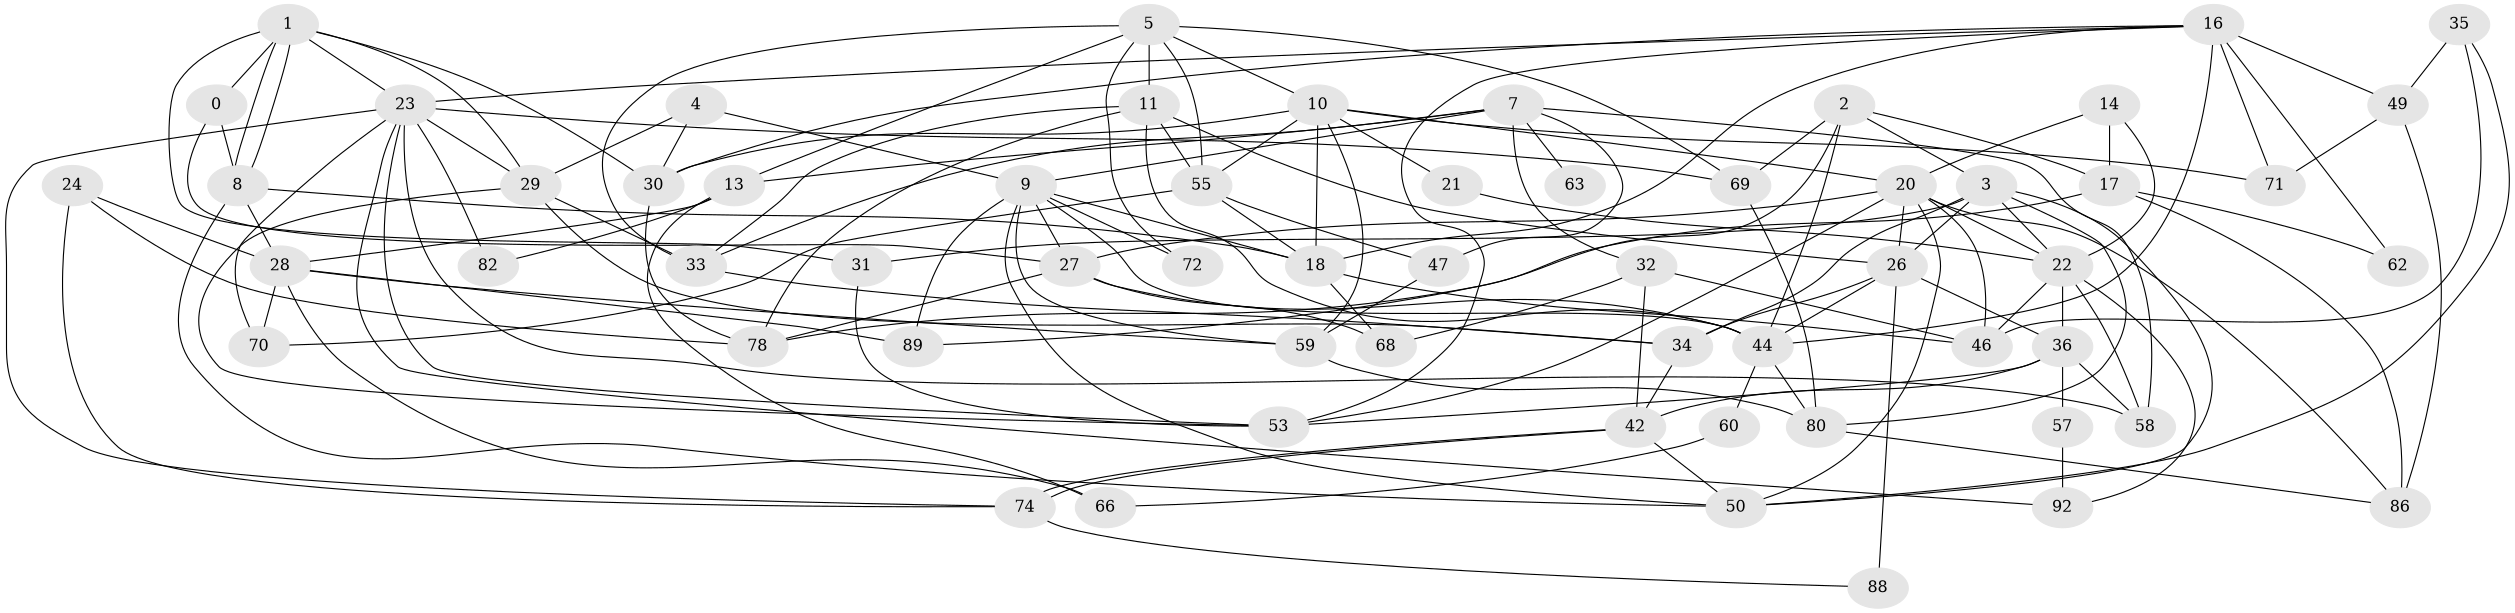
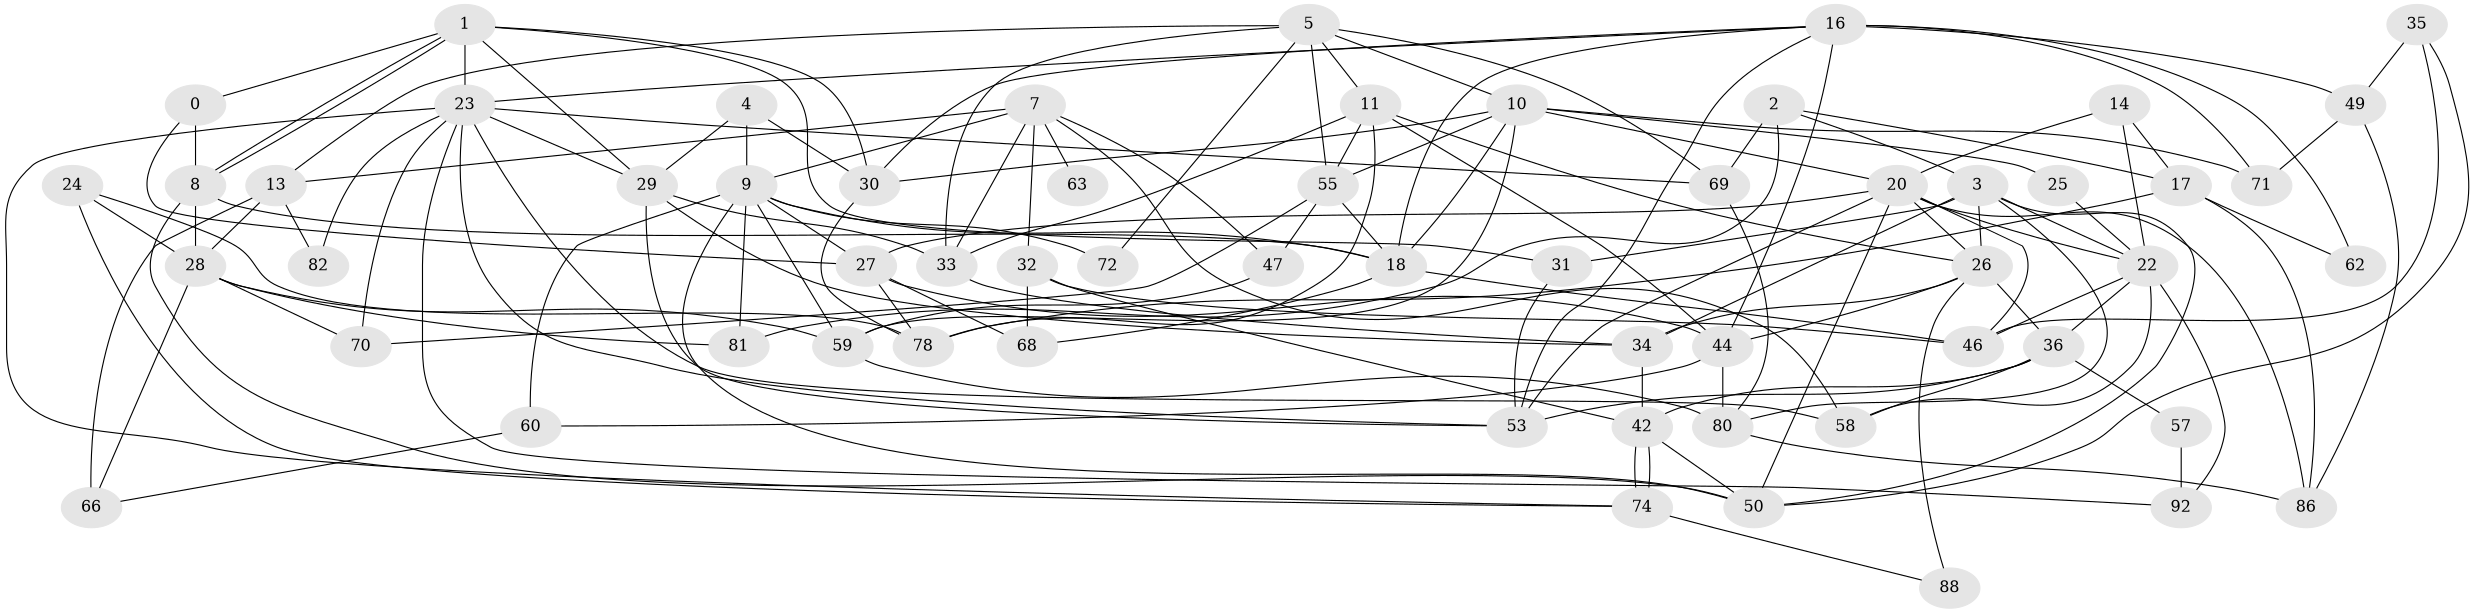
node "21": label "21" -> "25"
edge "2" -- "44": removed
edge "9" -- "44": now "9" -- "60"
node "89": label "89" -> "81"
